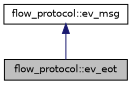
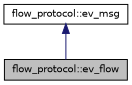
node "flow_protocol::ev_eot": label "flow_protocol::ev_eot" -> "flow_protocol::ev_flow"
